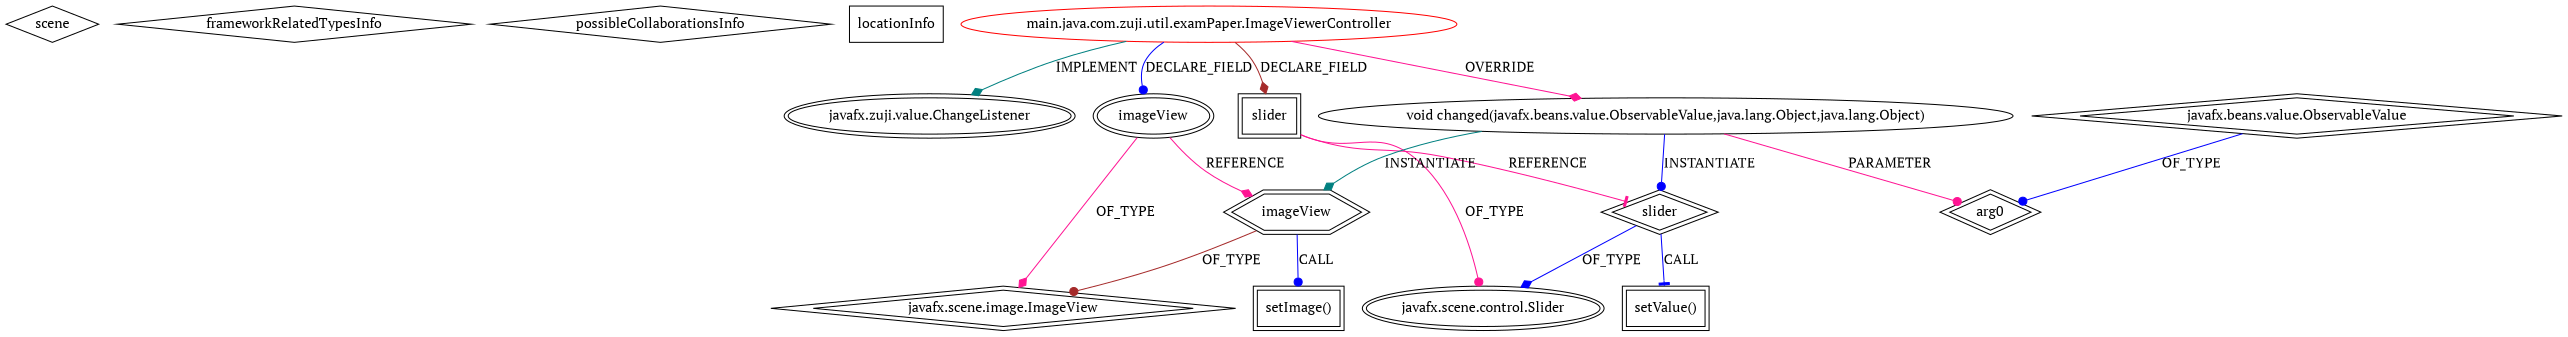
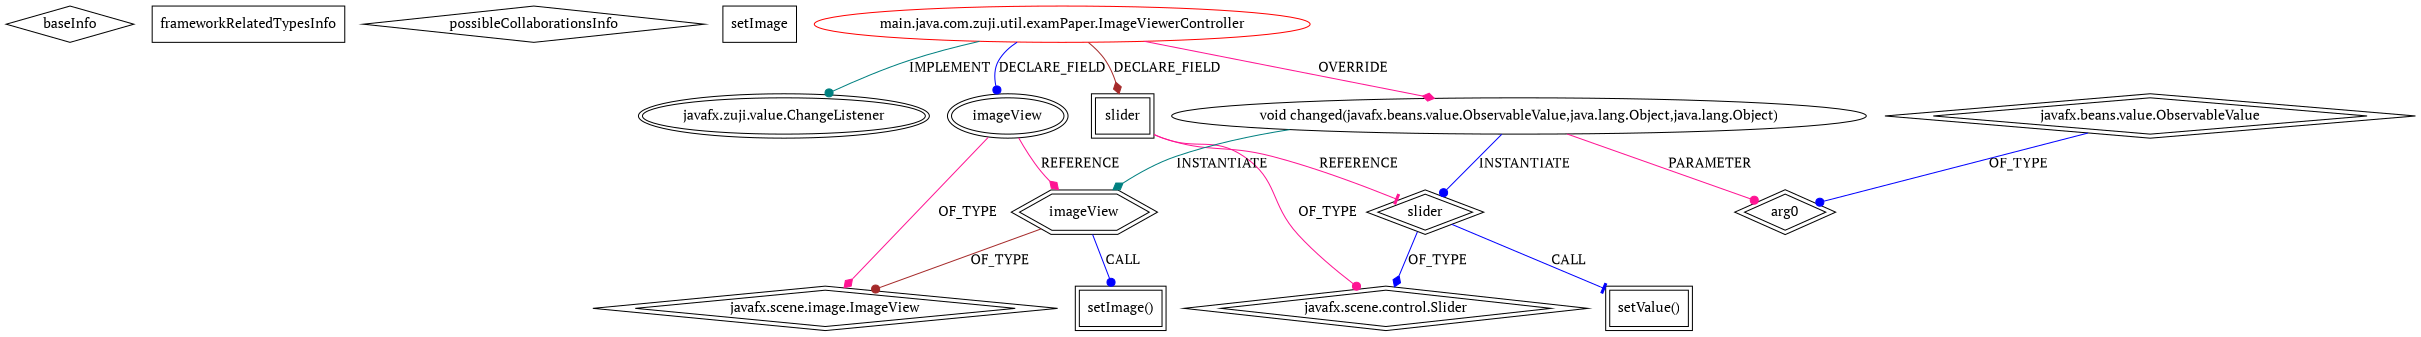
node "scene": label "scene" -> "baseInfo"
node "frameworkRelatedTypesInfo": shape diamond -> box
node "locationInfo": label "locationInfo" -> "setImage"
edge "main.java.com.zuji.util.examPaper.ImageViewerController" -> "javafx.zuji.value.ChangeListener": arrowhead diamond -> dot
node "javafx.scene.control.Slider": shape ellipse -> diamond
